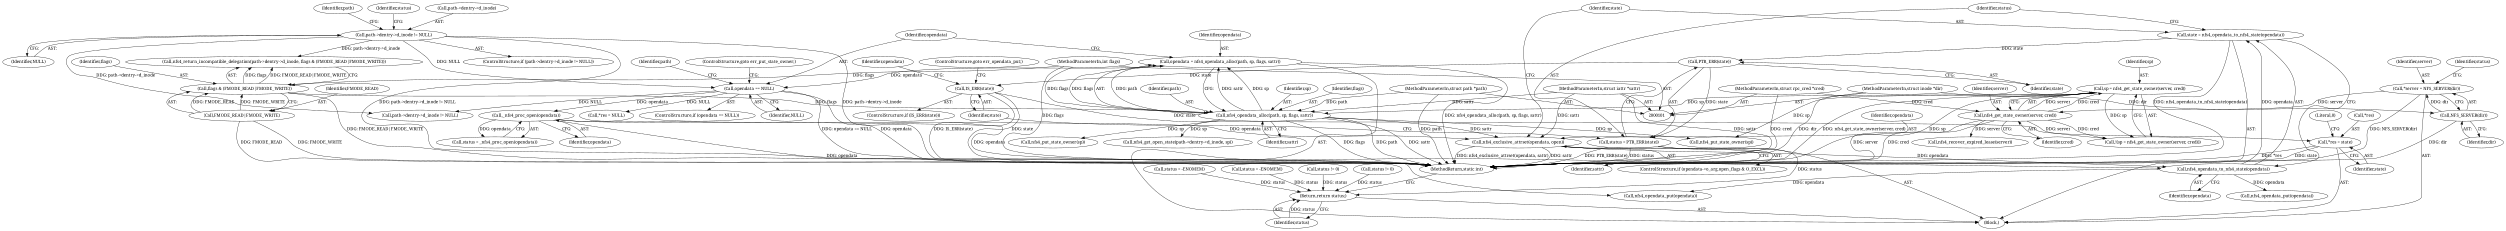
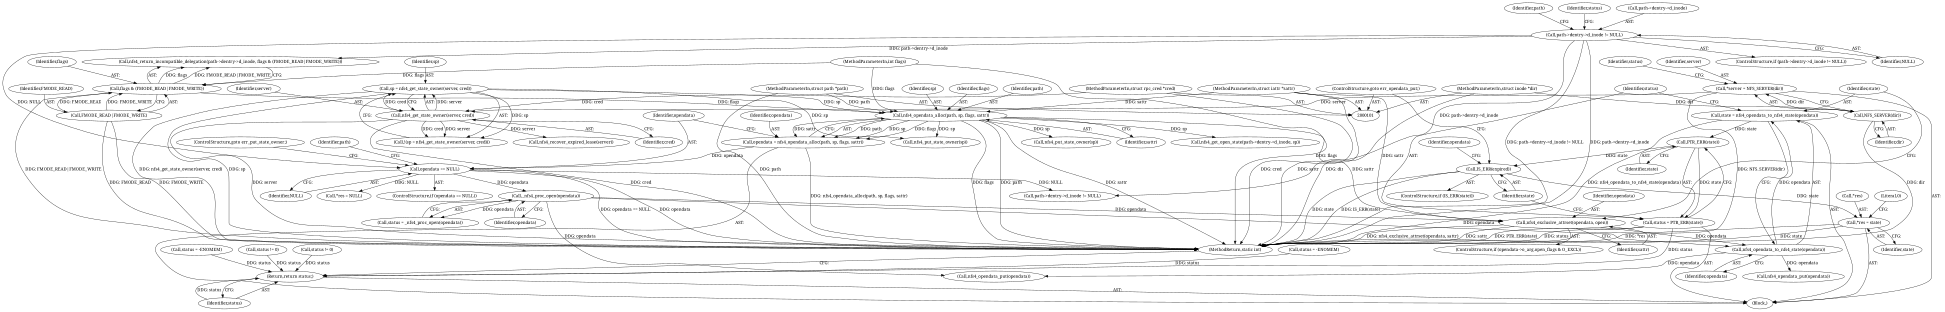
edge "(MethodParameterIn,int flags)" -> "2000101": now "(ControlStructure,goto err_opendata_put;)" -> "2000101"
node "(Call,IS_ERR(state))": label "(Call,IS_ERR(state))" -> "(Call,IS_ERR(expired))"
